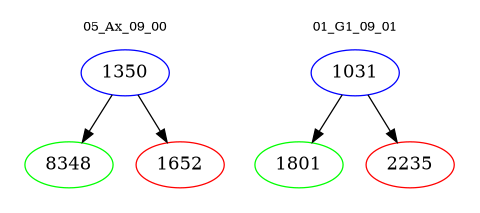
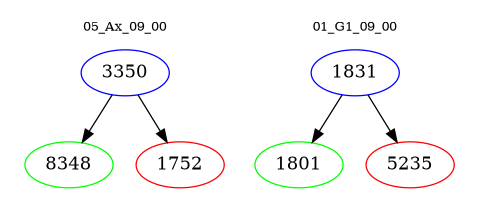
cluster "01_G1_09_01": label "01_G1_09_01" -> "01_G1_09_00"
node "1350": label "1350" -> "3350"
node "1031": label "1031" -> "1831"
node "1652": label "1652" -> "1752"
node "2235": label "2235" -> "5235"
